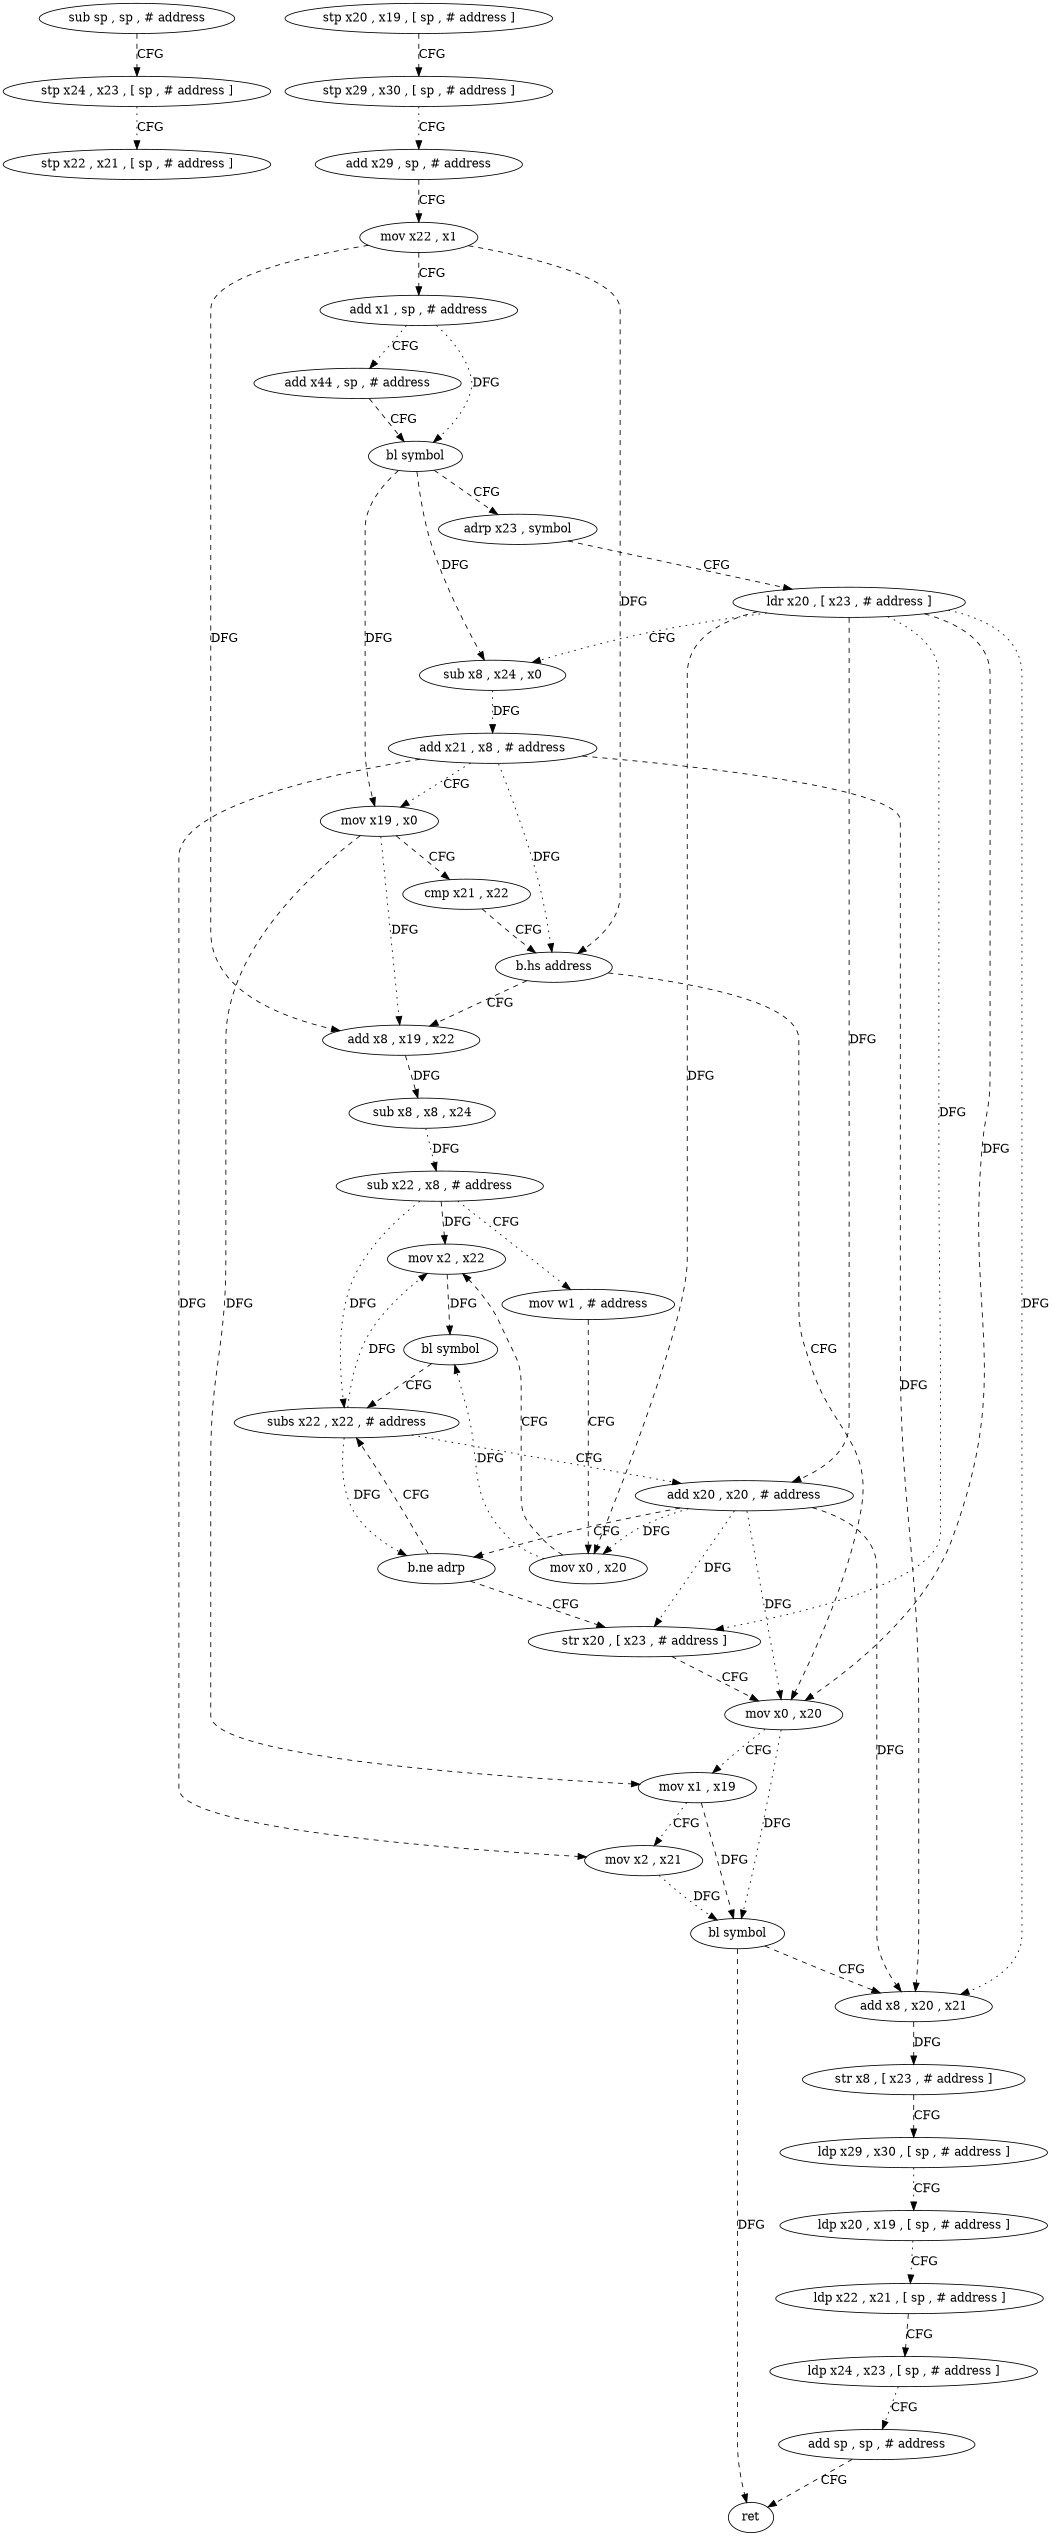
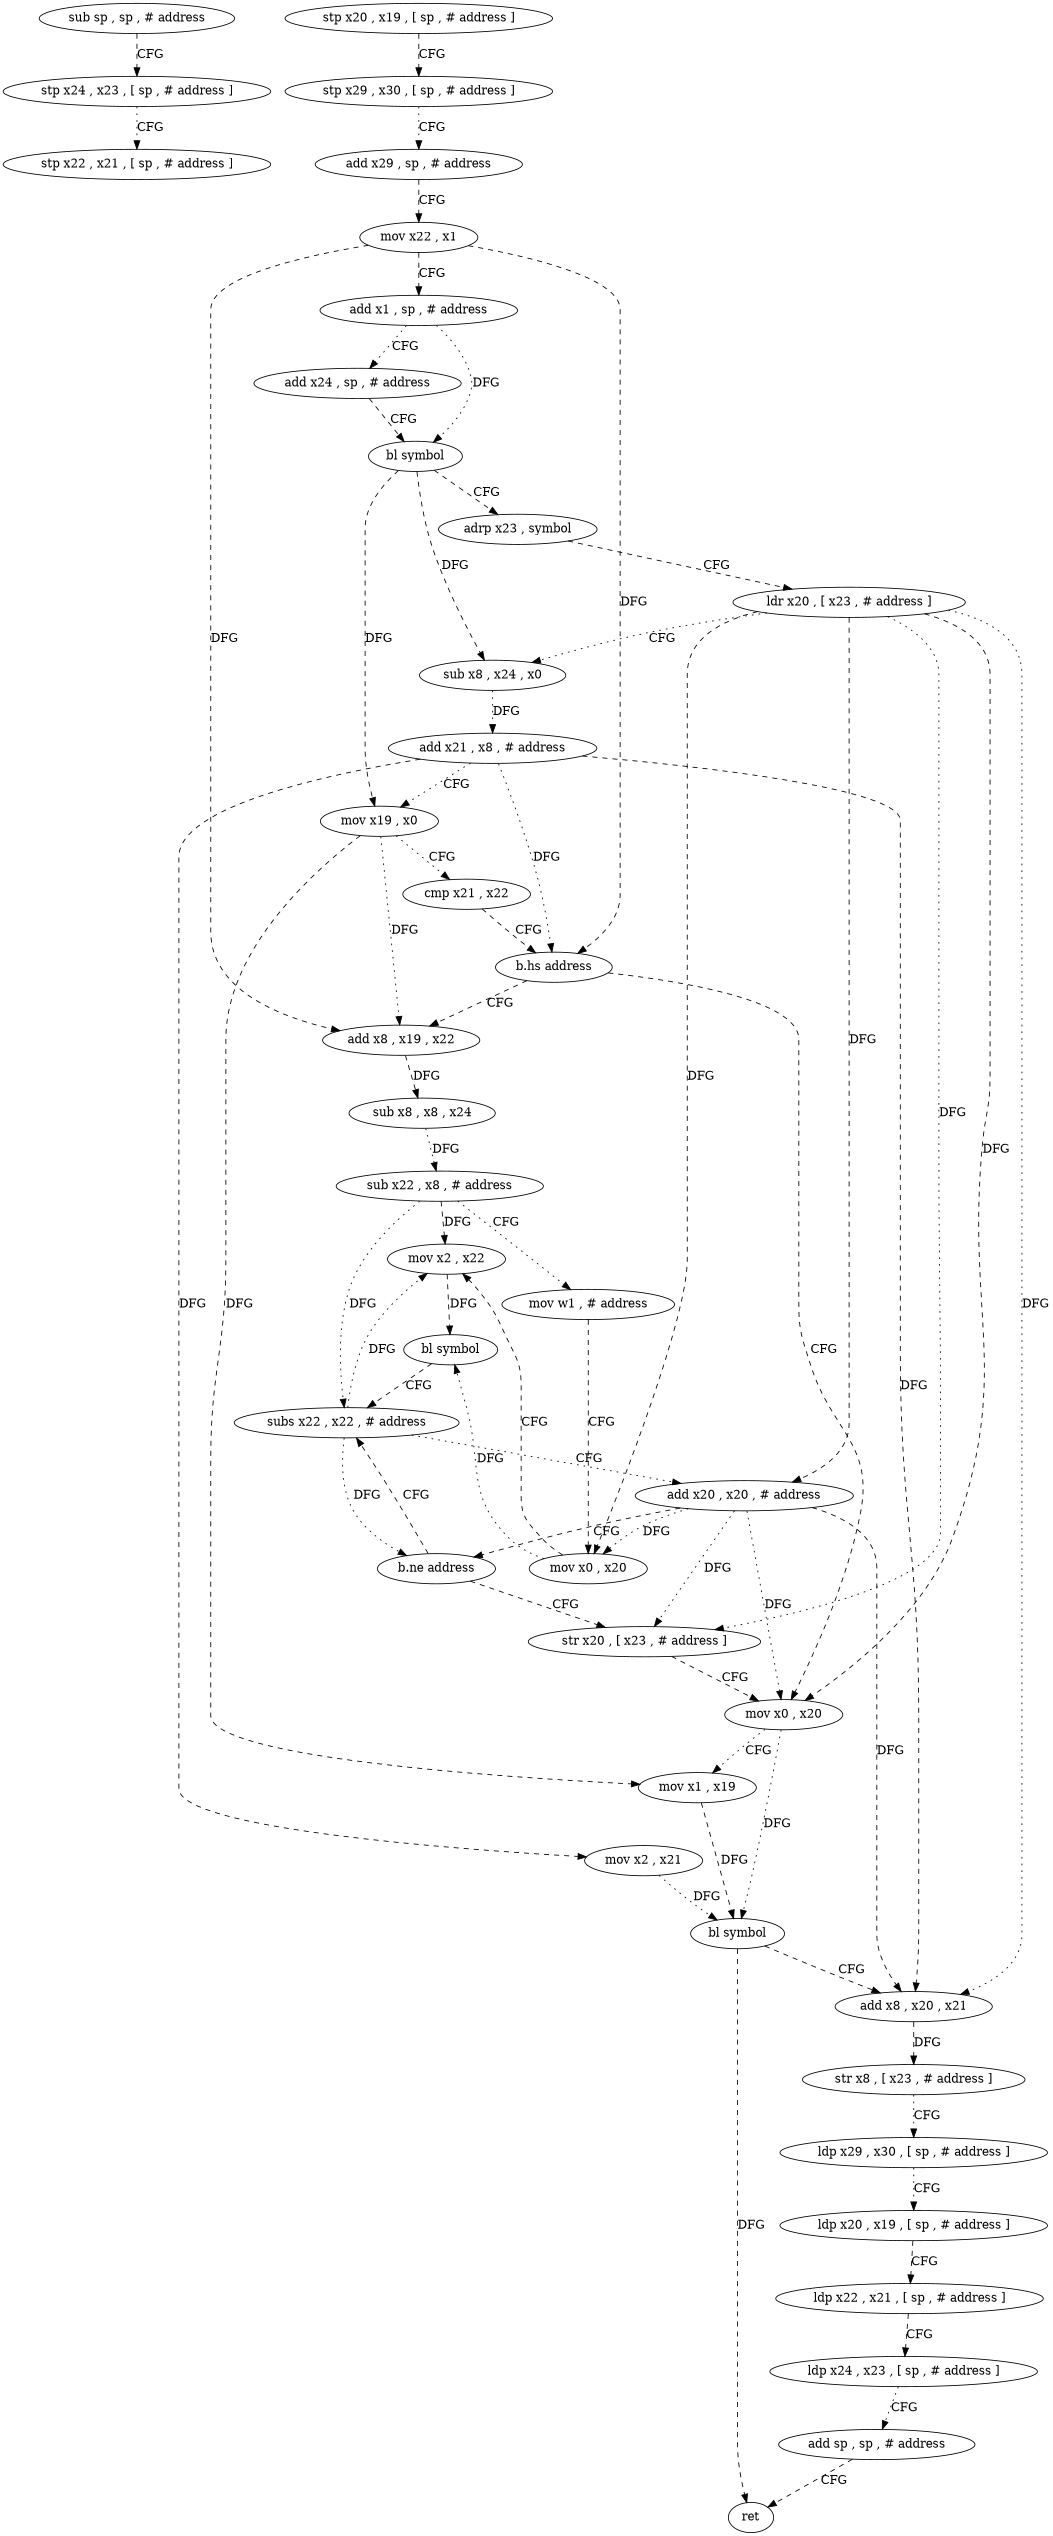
node "add x44 , sp , # address": label "add x44 , sp , # address" -> "add x24 , sp , # address"
edge "mov x19 , x0" -> "cmp x21 , x22": style dashed -> dotted
node "b.ne adrp": label "b.ne adrp" -> "b.ne address"
edge "mov x1 , x19" -> "mov x2 , x21": removed, label "CFG"
edge "str x8 , [ x23 , # address ]" -> "ldp x29 , x30 , [ sp , # address ]": style dashed -> dotted
edge "ldp x20 , x19 , [ sp , # address ]" -> "ldp x22 , x21 , [ sp , # address ]": style dotted -> dashed
